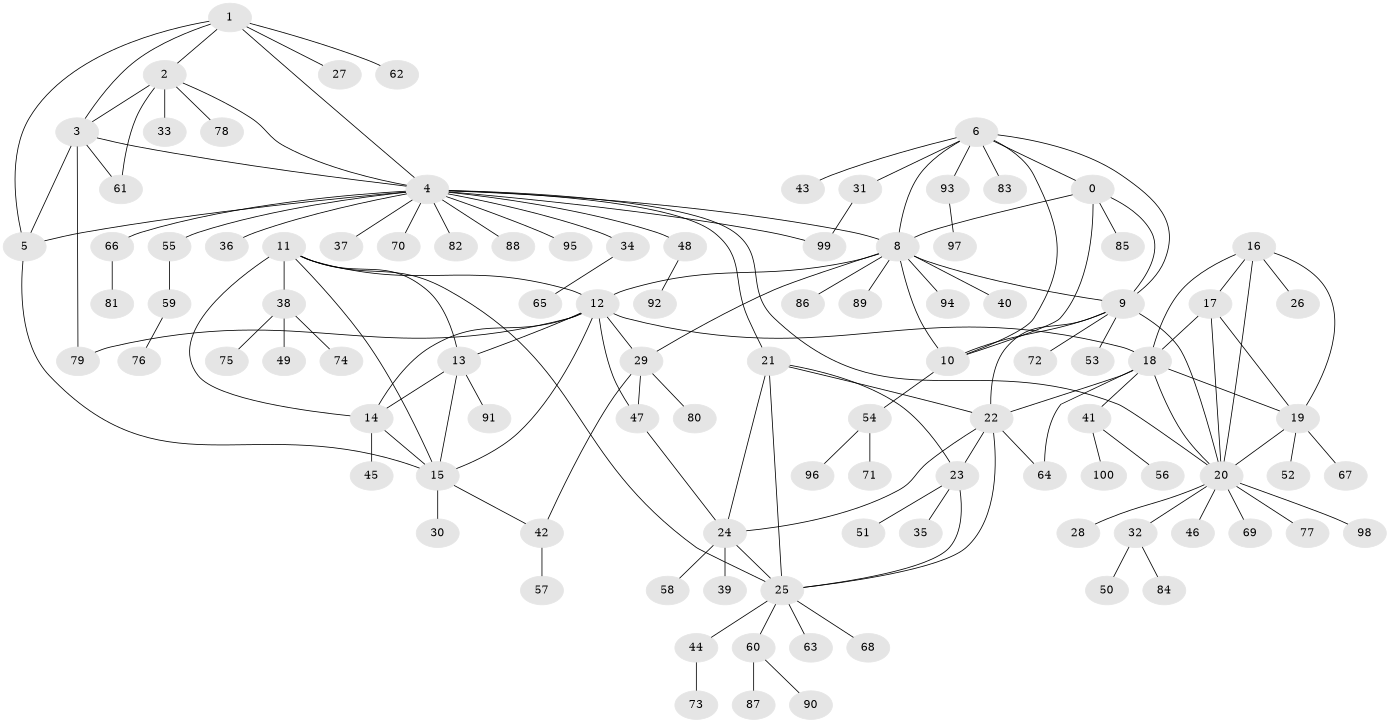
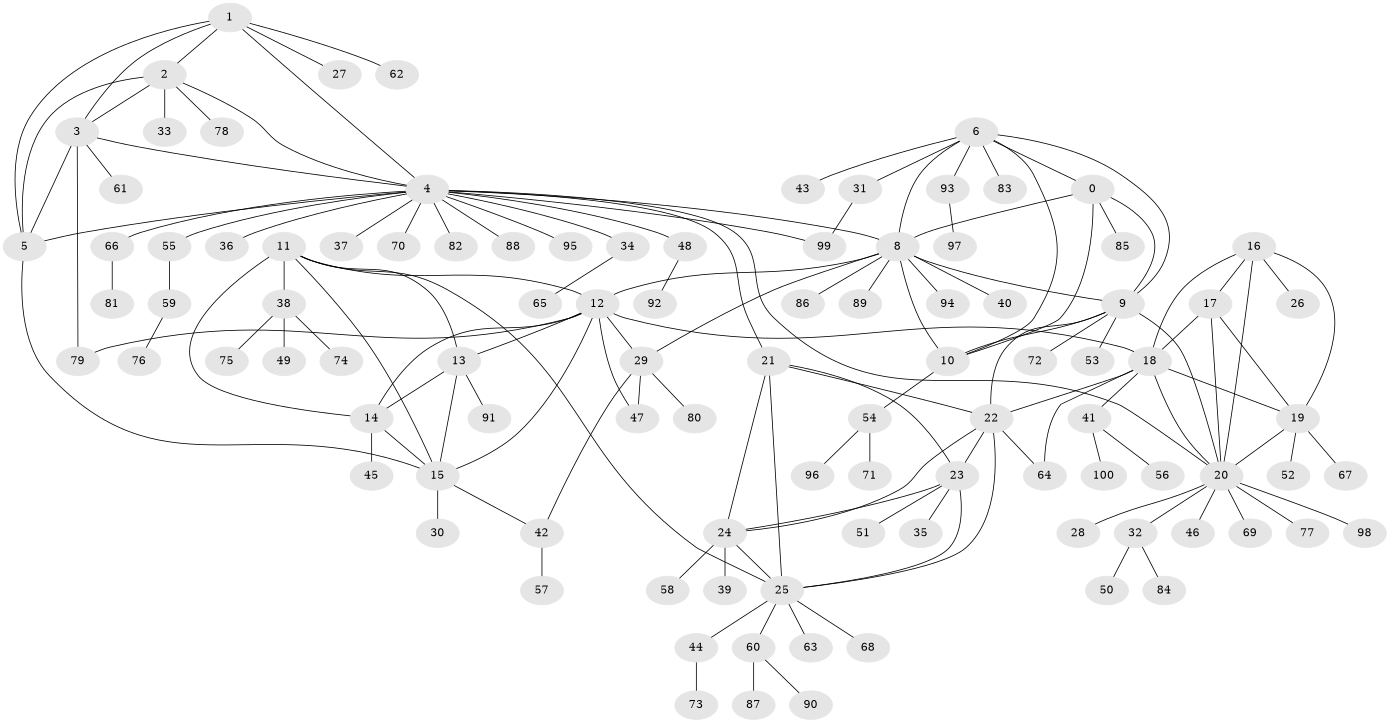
edge "2" -- "61": now "2" -- "5"
edge "47" -- "24": now "23" -- "24"
